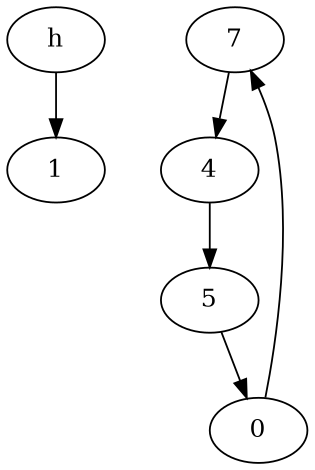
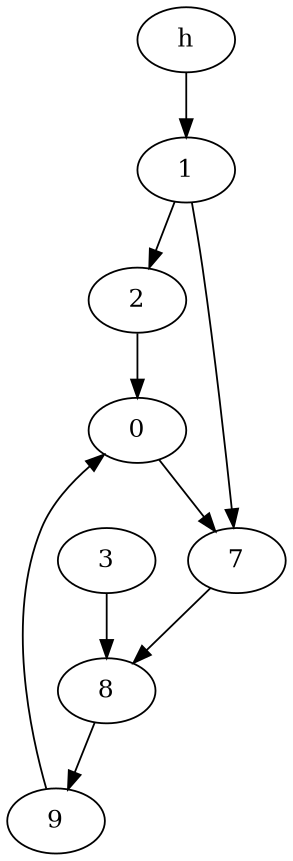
node "4": label "4" -> "8"
node "2": added
node "5": label "5" -> "9"
edge "1" -> "7": added
node "3": added
